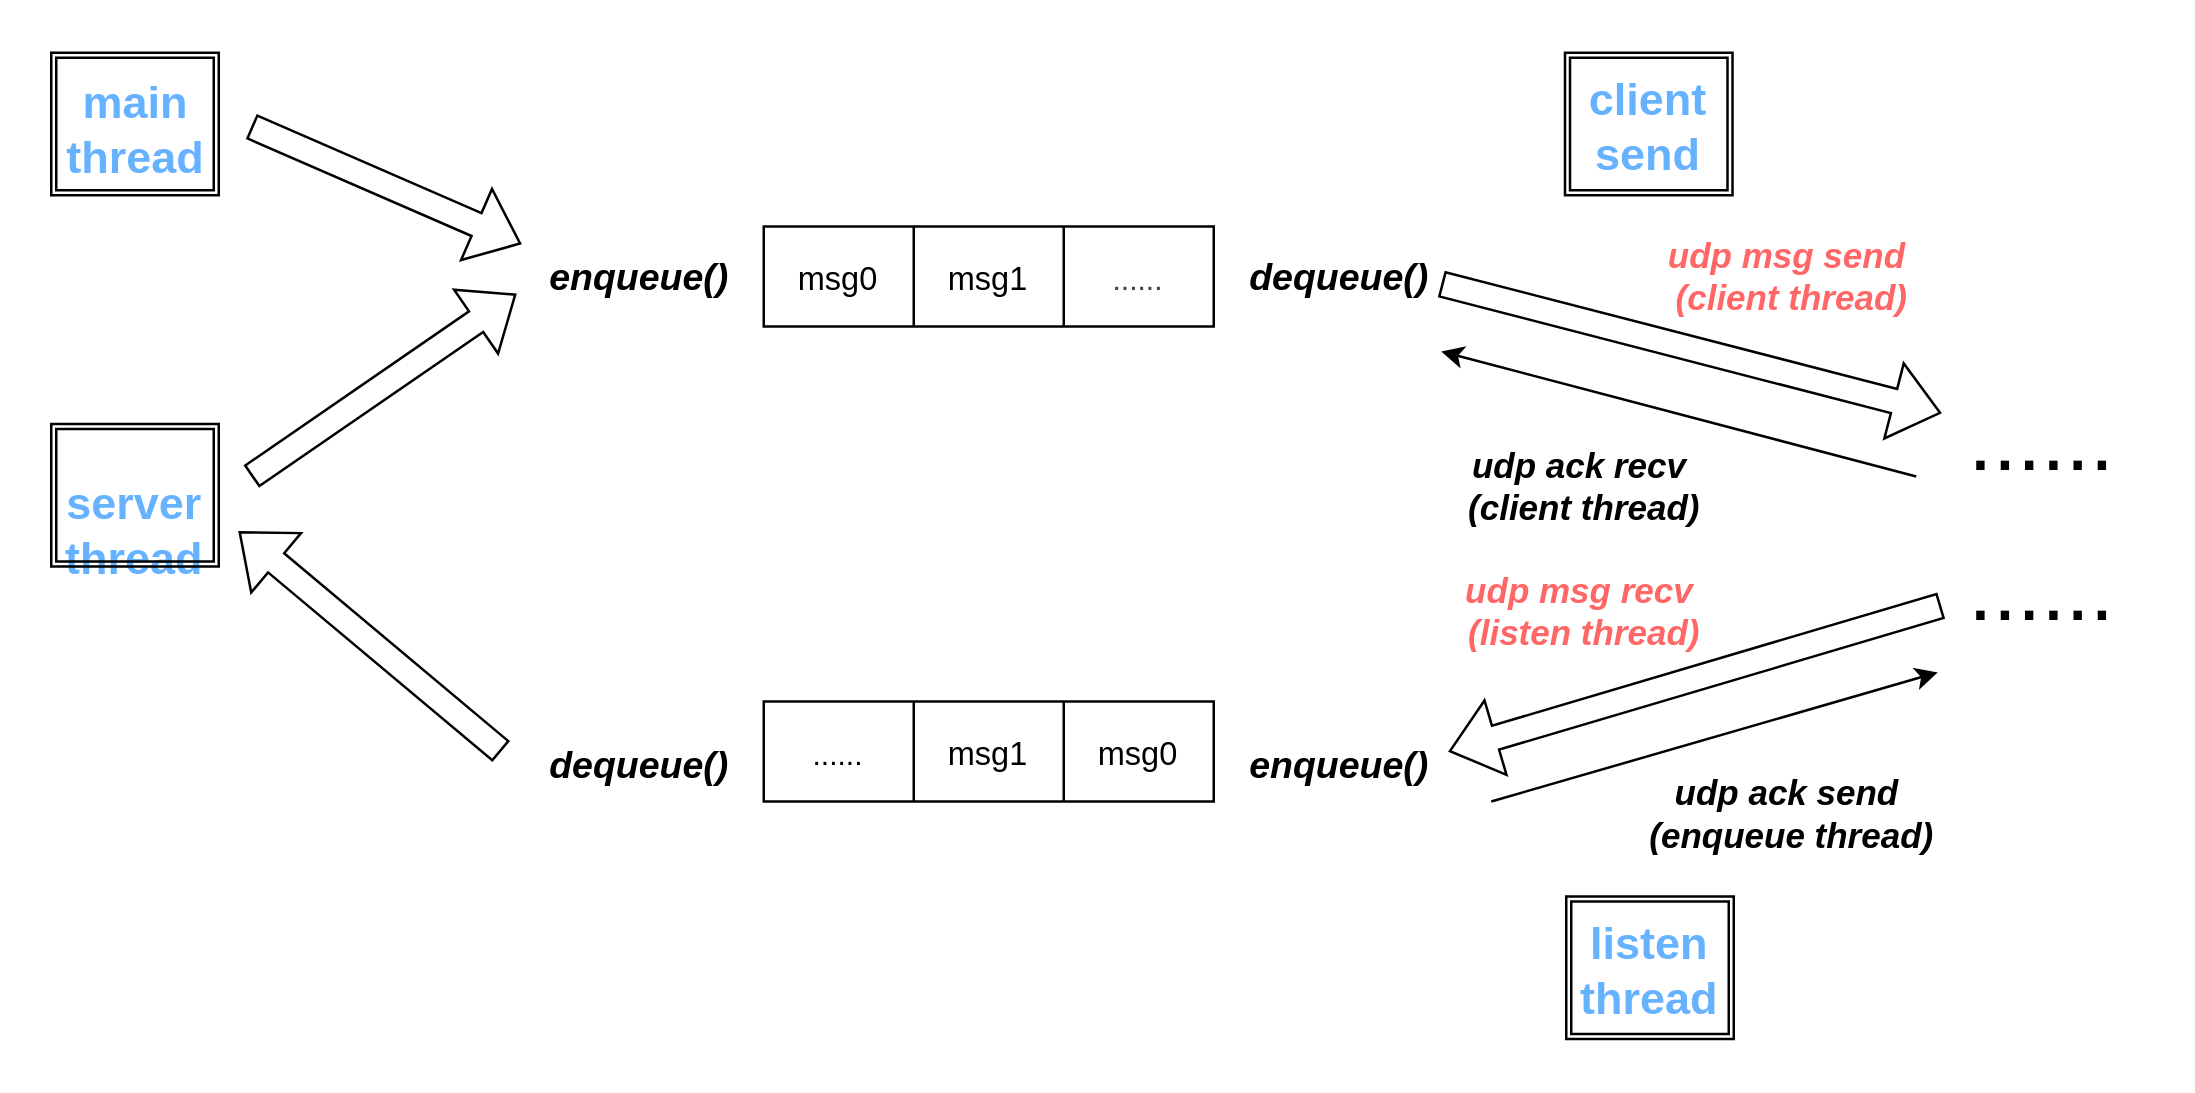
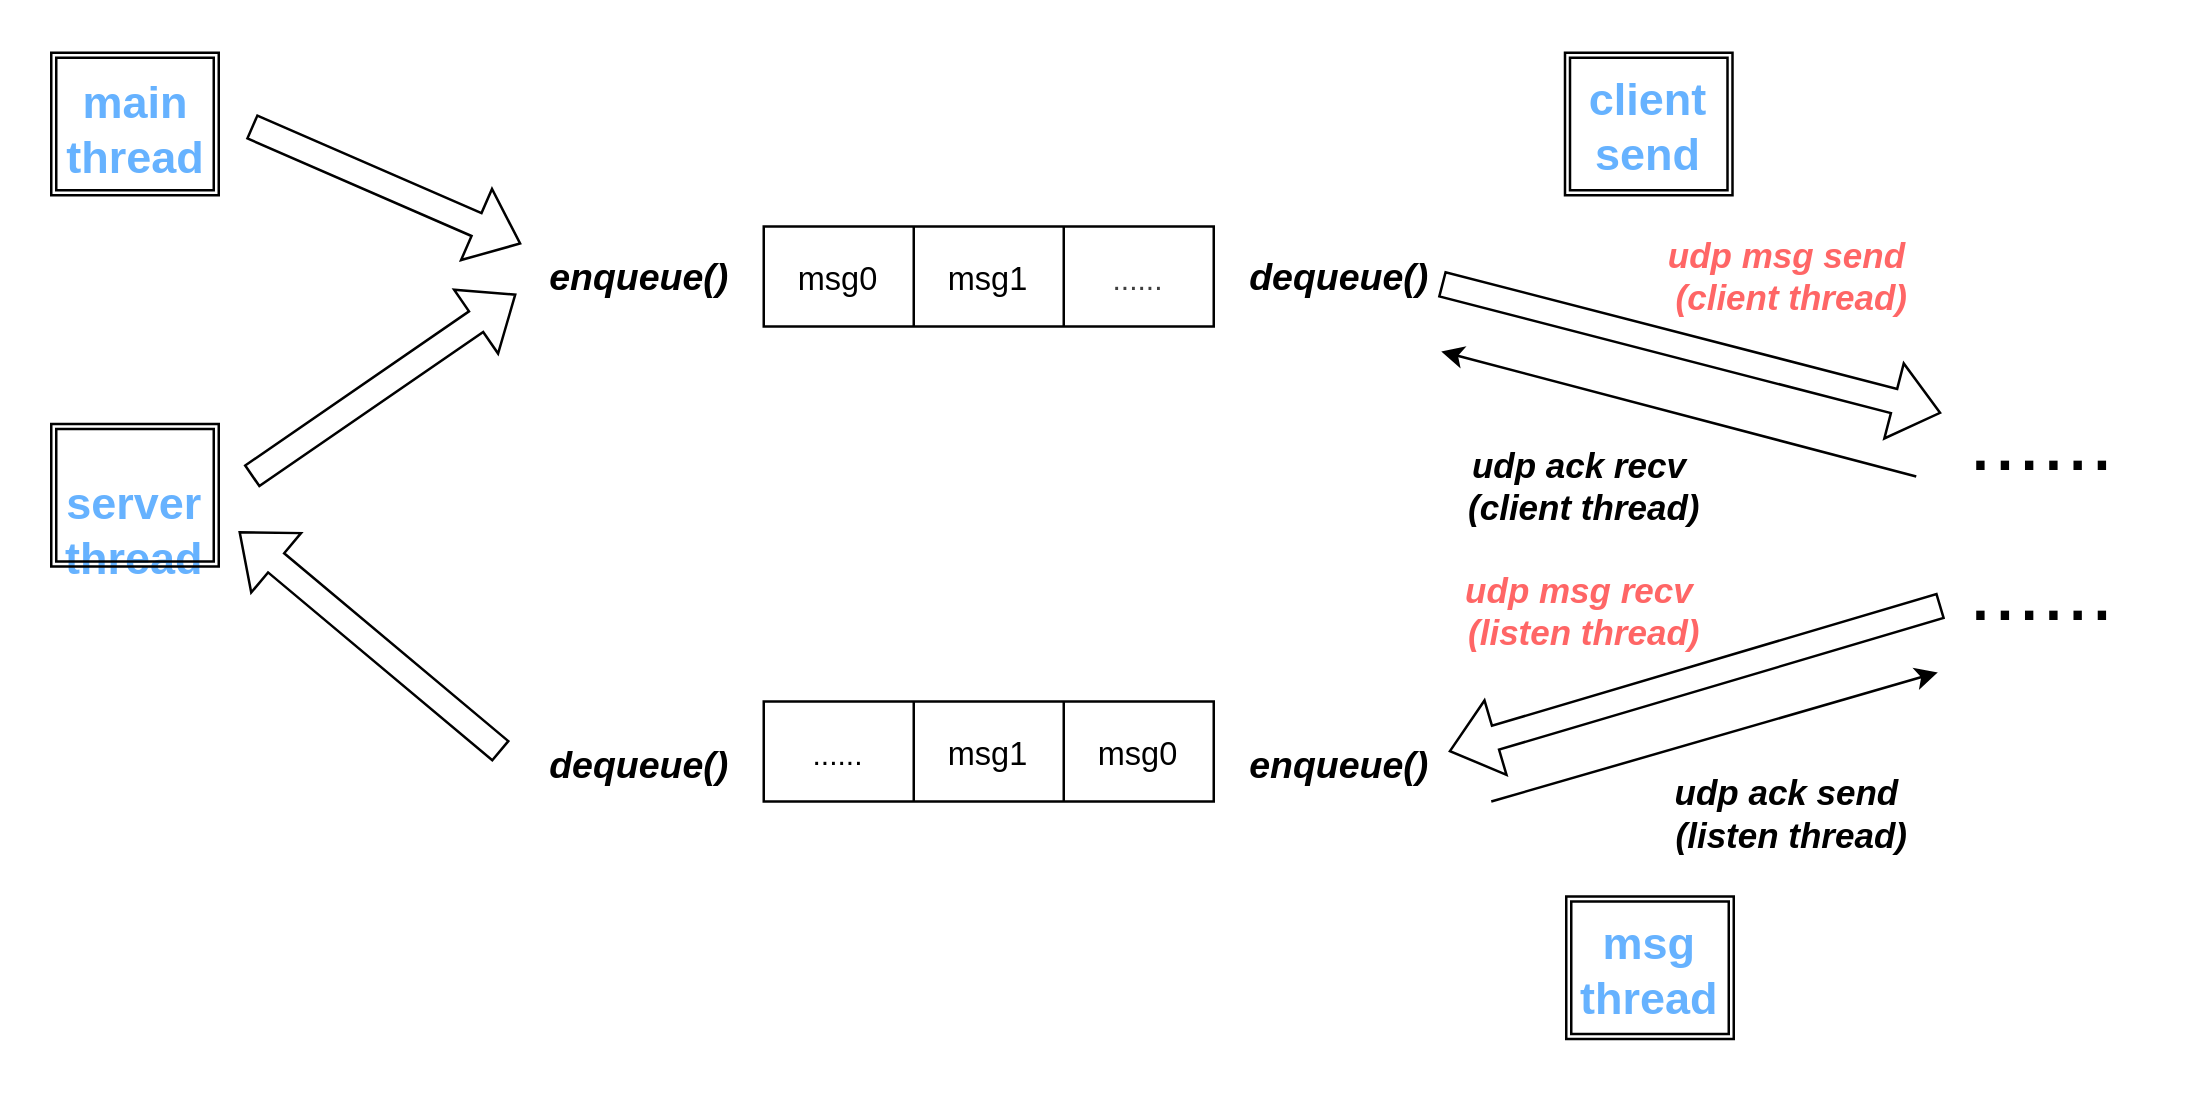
node "udp ack send (enqueue thread)": label "udp ack send (enqueue thread)" -> "udp ack send (listen thread)"
node "listen thread": label "listen thread" -> "msg thread"
